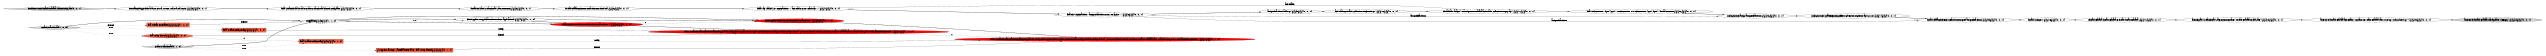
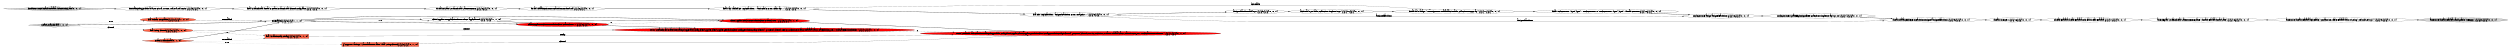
edge "final boolean eosEnabled@@@2@@@['1', '0', '0']" -> "eosEnabled@@@3@@@['1', '1', '0']": label "clientId" -> "eosEnabled"
edge "createStreamThread['1', '0', '0']" -> "final boolean eosEnabled@@@2@@@['1', '0', '0']": label "clientId" -> "true"
node "final boolean eosEnabled@@@2@@@['1', '0', '0']": shape box -> ellipse
node "final StreamsConfig config@@@2@@@['1', '0', '0']": removed
edge "createStreamThread['1', '0', '0']" -> "final String clientId@@@2@@@['1', '0', '0']": label "true" -> "clientId"
edge "createStreamThread['0', '1', '0']" -> "final StreamsConfig config@@@2@@@['0', '1', '0']": label "true" -> "eosEnabled"
node "createStreamThread['0', '1', '0']": fillcolor lightgray -> tomato
